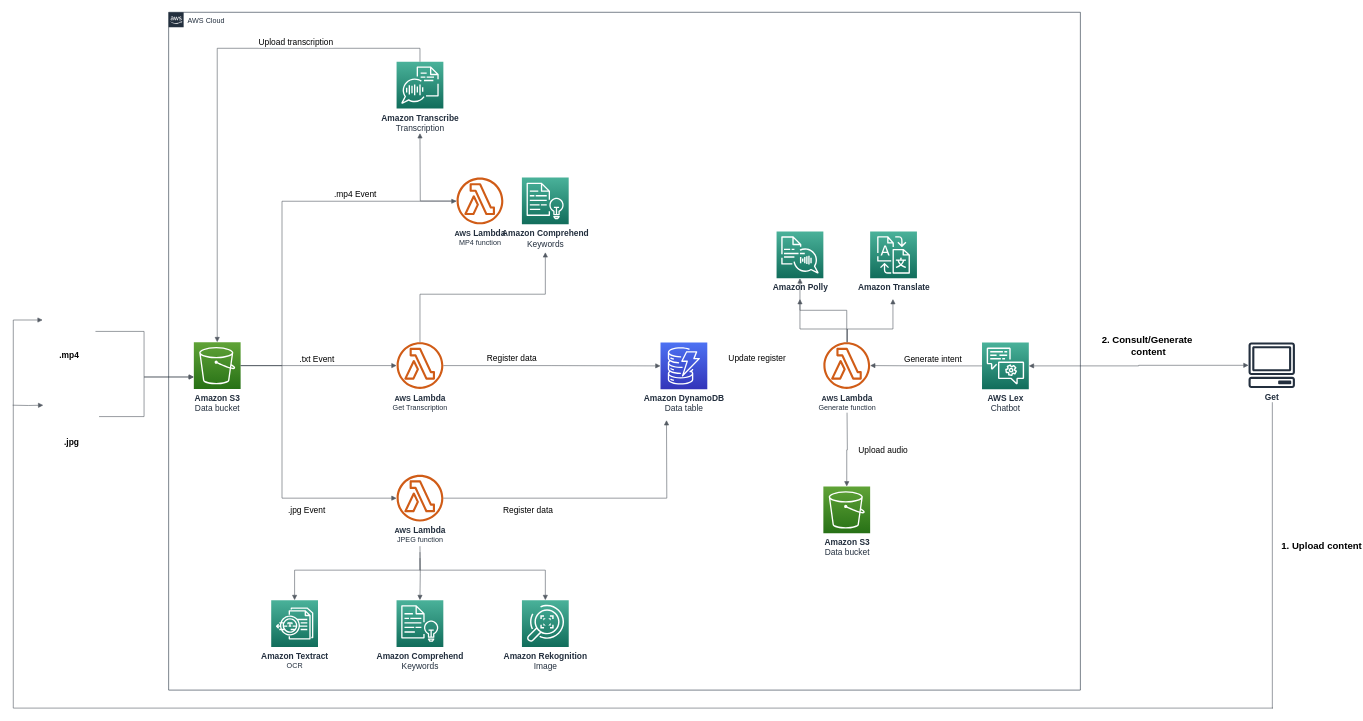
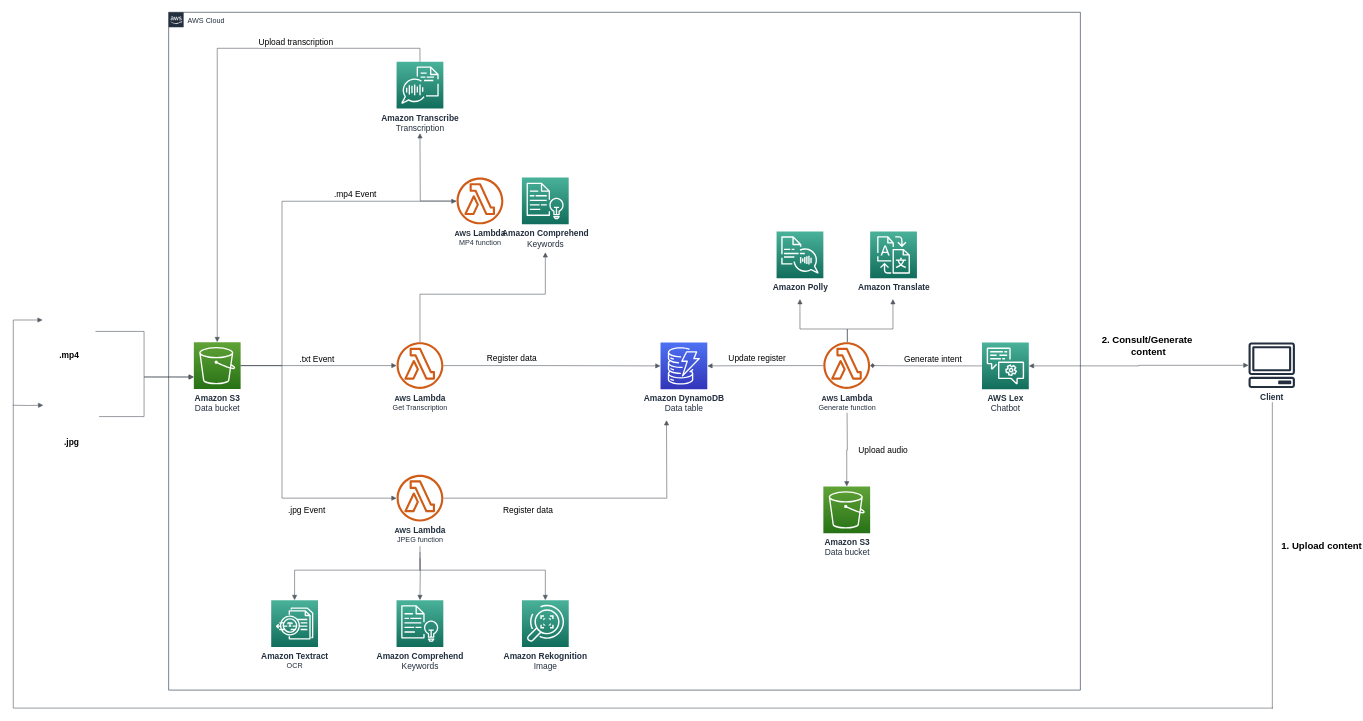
edge "AWS Lambda Generate function" -> "Amazon Polly": now "AWS Lambda Generate function" -> "Amazon DynamoDB Data table"
edge "AWS Lex Chatbot" -> "AWS Lambda Generate function": arrowhead block -> diamond
node "Get": label "Get" -> "Client"
